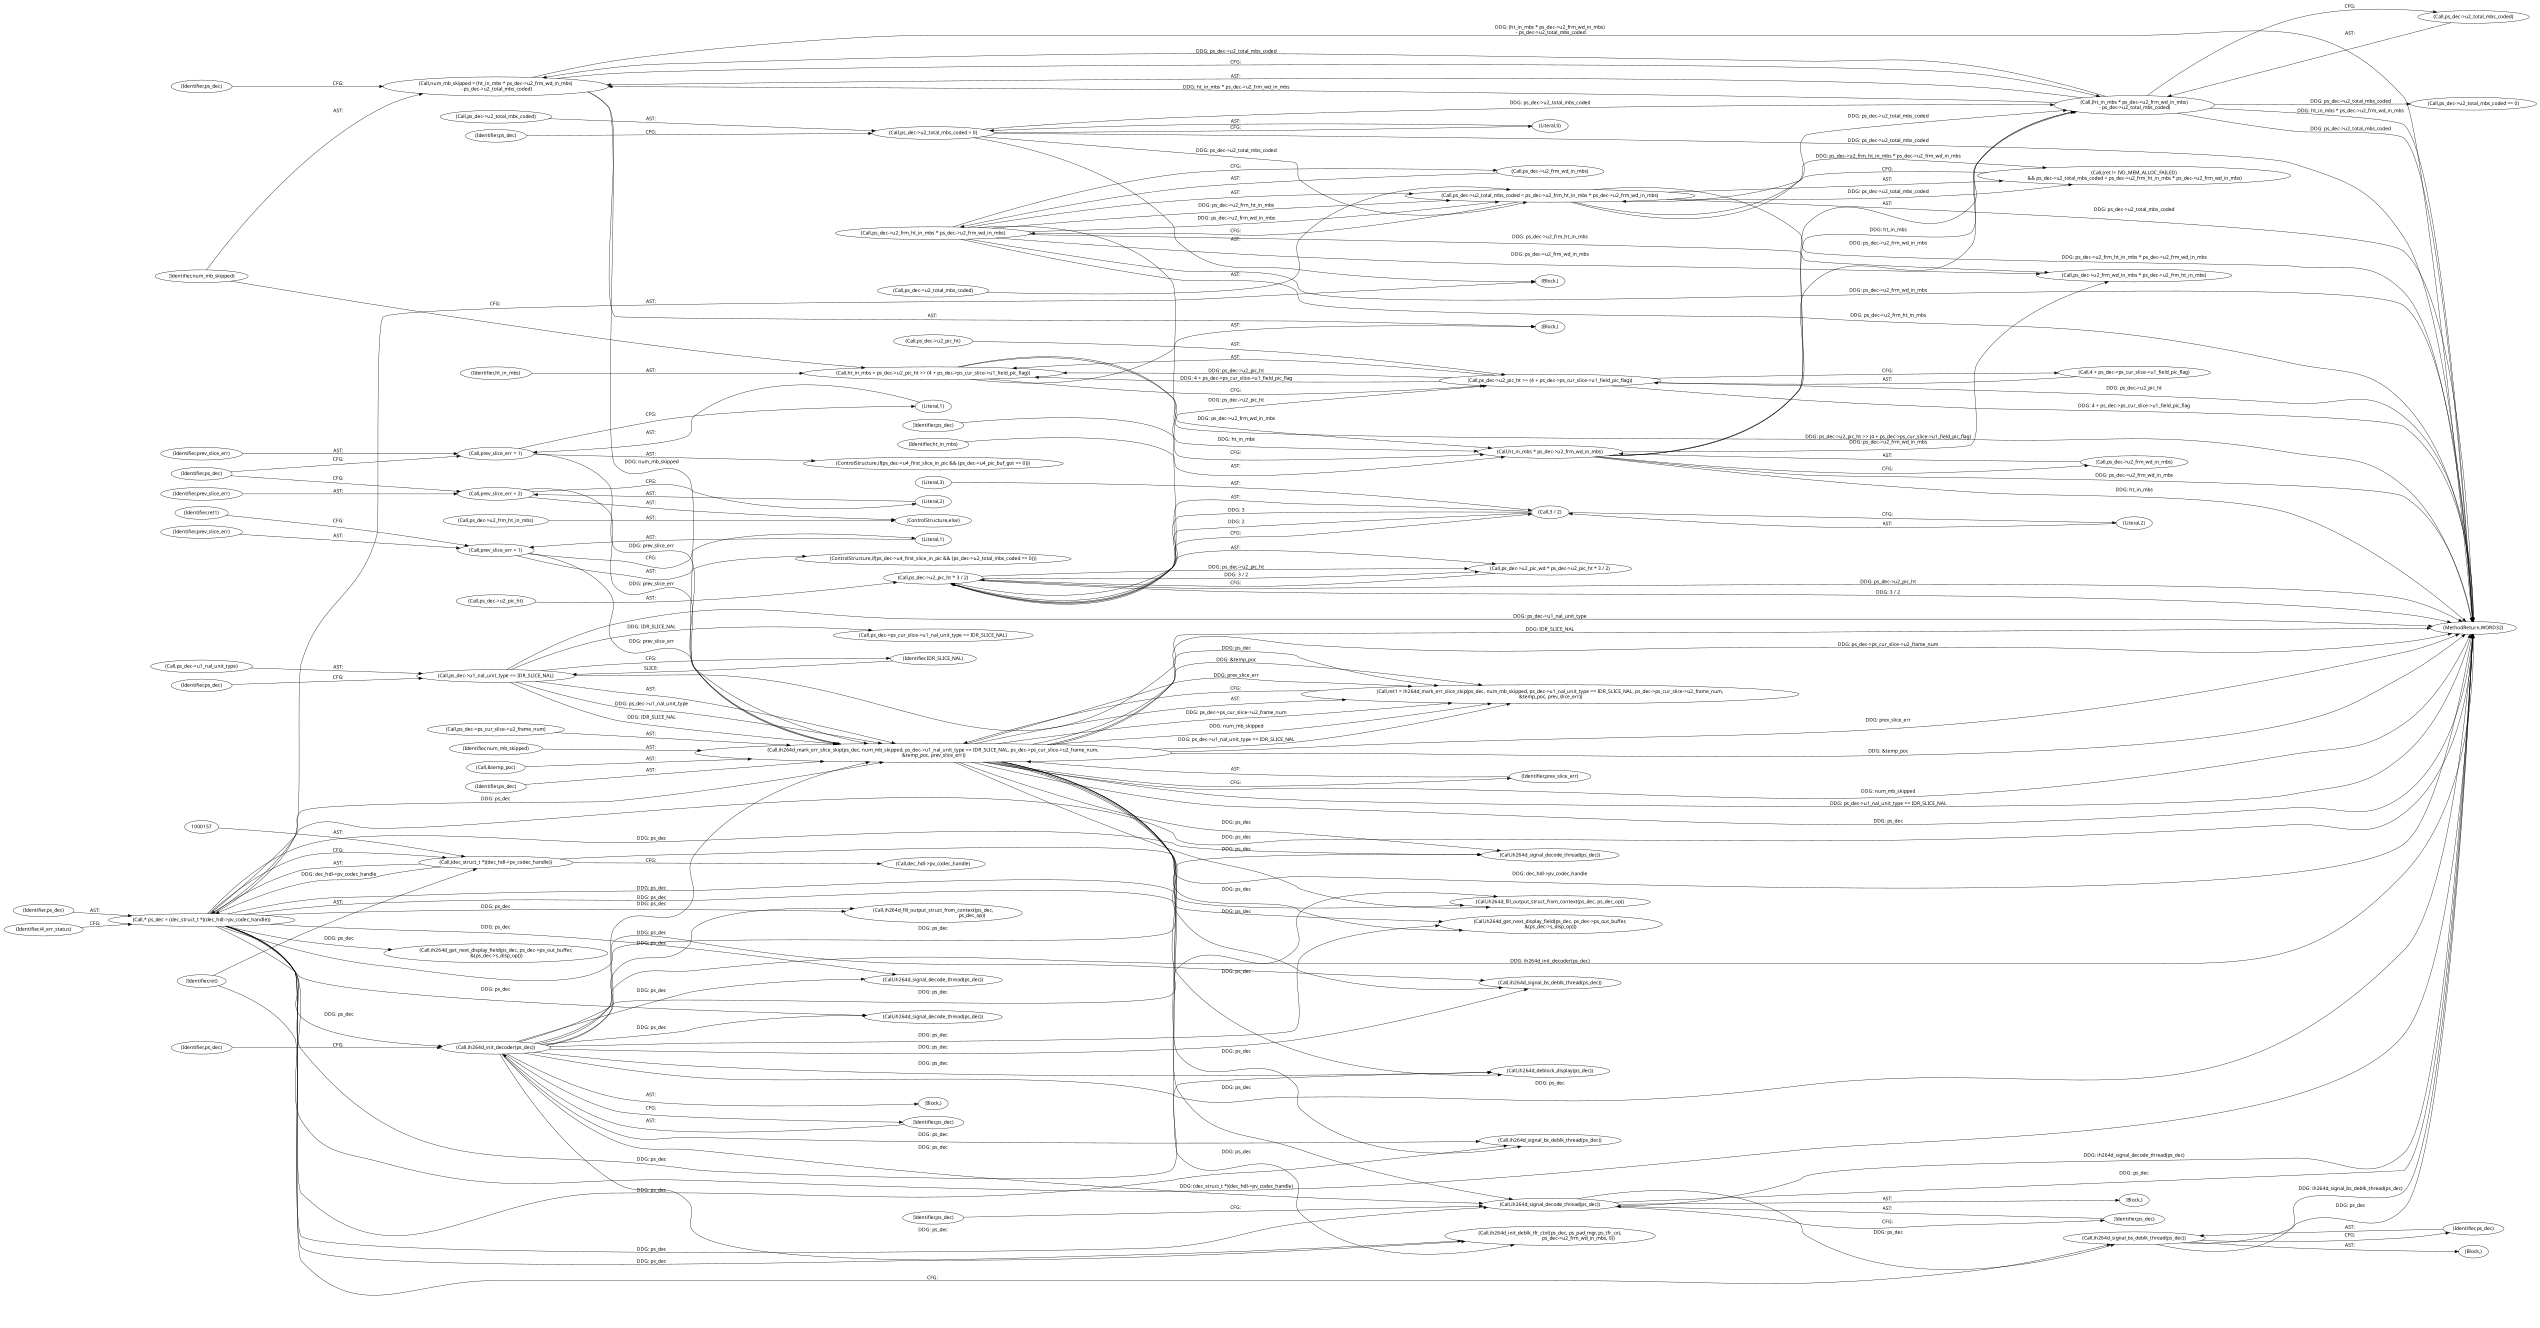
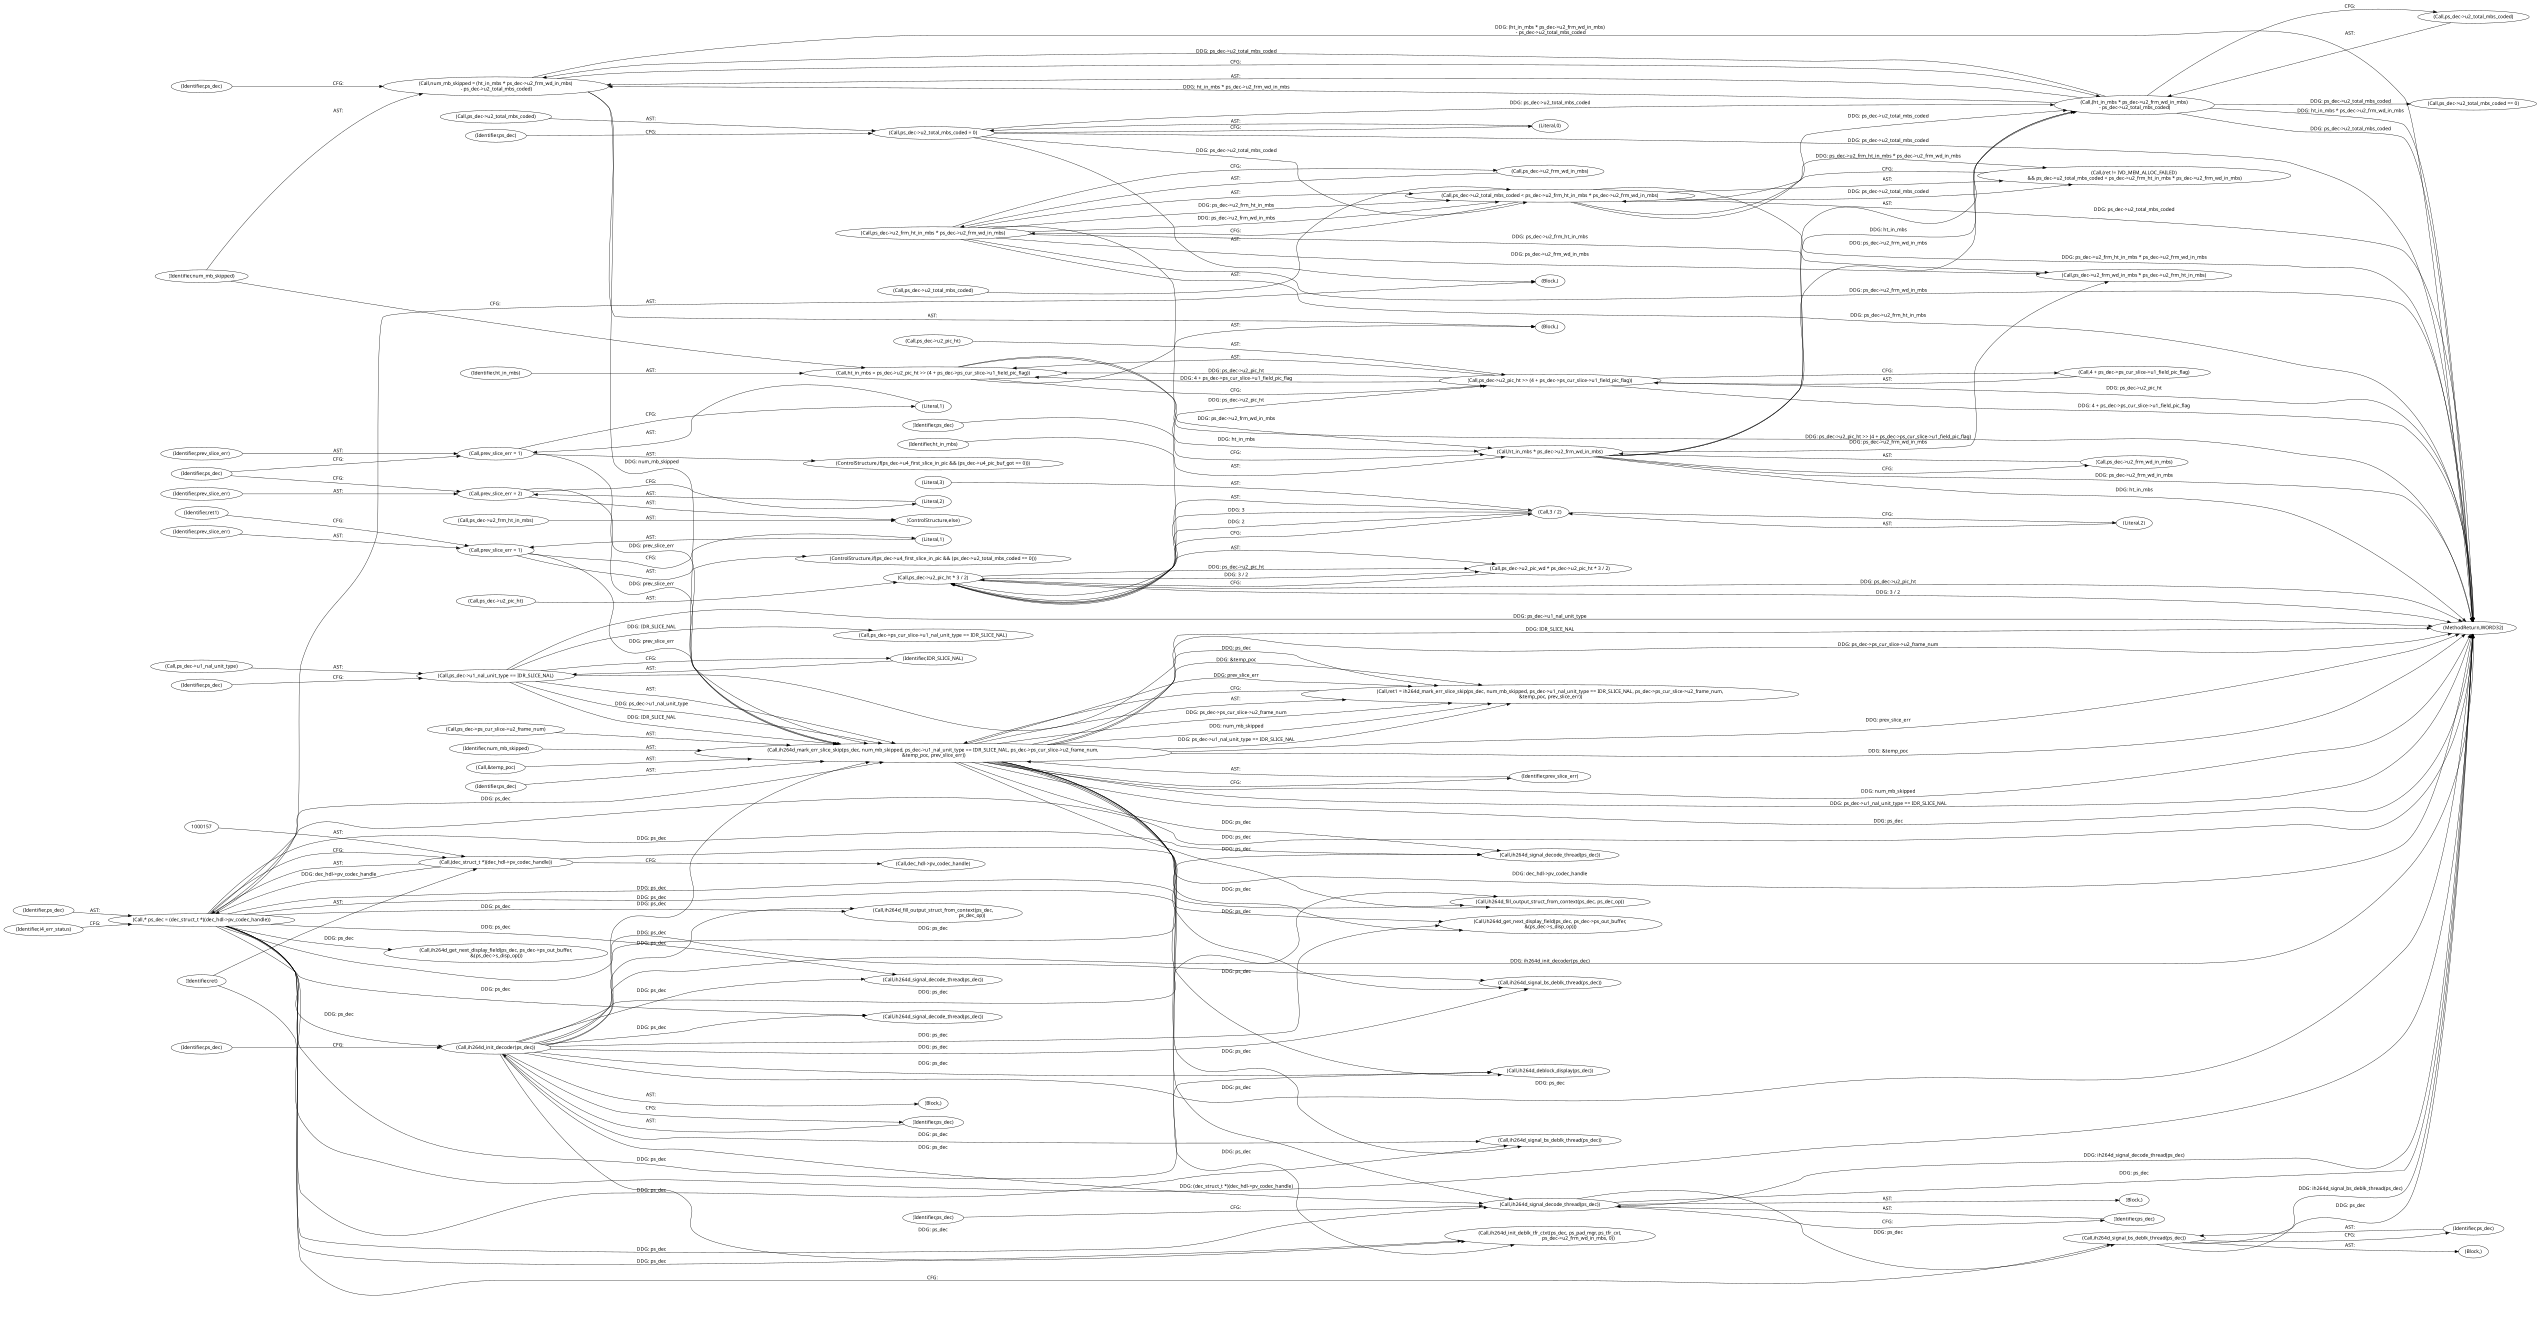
edge "(Identifier,IDR_SLICE_NAL)" -> "(Call,ps_dec->u1_nal_unit_type == IDR_SLICE_NAL)": label "SLICE: " -> "AST: "
